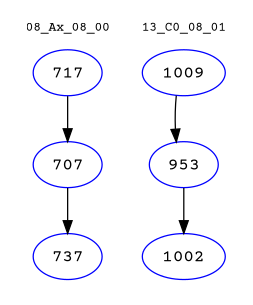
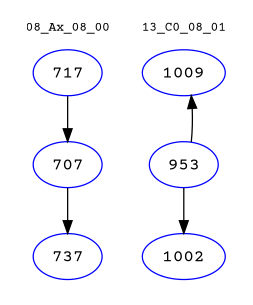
edge "1009" -> "953": reversed
